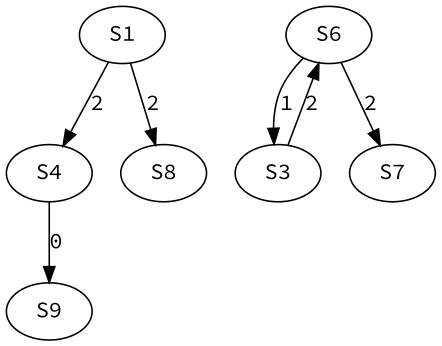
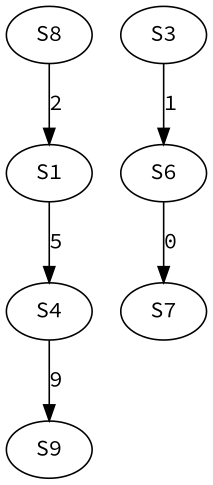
edge "S6" -> "S3": removed, label "1"
edge "S1" -> "S8": reversed
edge "S1" -> "S4": label "2" -> "5"
edge "S3" -> "S6": label "2" -> "1"
edge "S6" -> "S7": label "2" -> "0"
edge "S4" -> "S9": label "0" -> "9"
